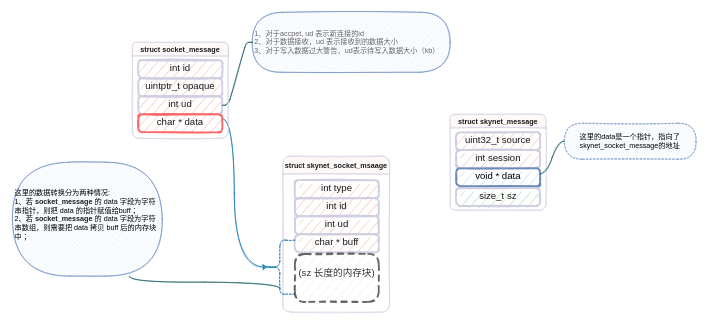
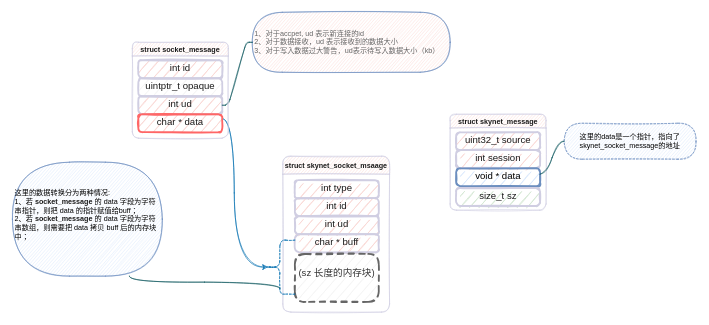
node "1、对于accpet, ud 表示新连接的id2、对于数据接收，ud 表示接收到的数据大小3、对于写入数据过大警告，ud表示待写入数据大小（kb）": fillcolor #dae8fc -> #fad9d5
node "uintptr_t opaque": fillcolor #fad9d5 -> #f5f5f5
